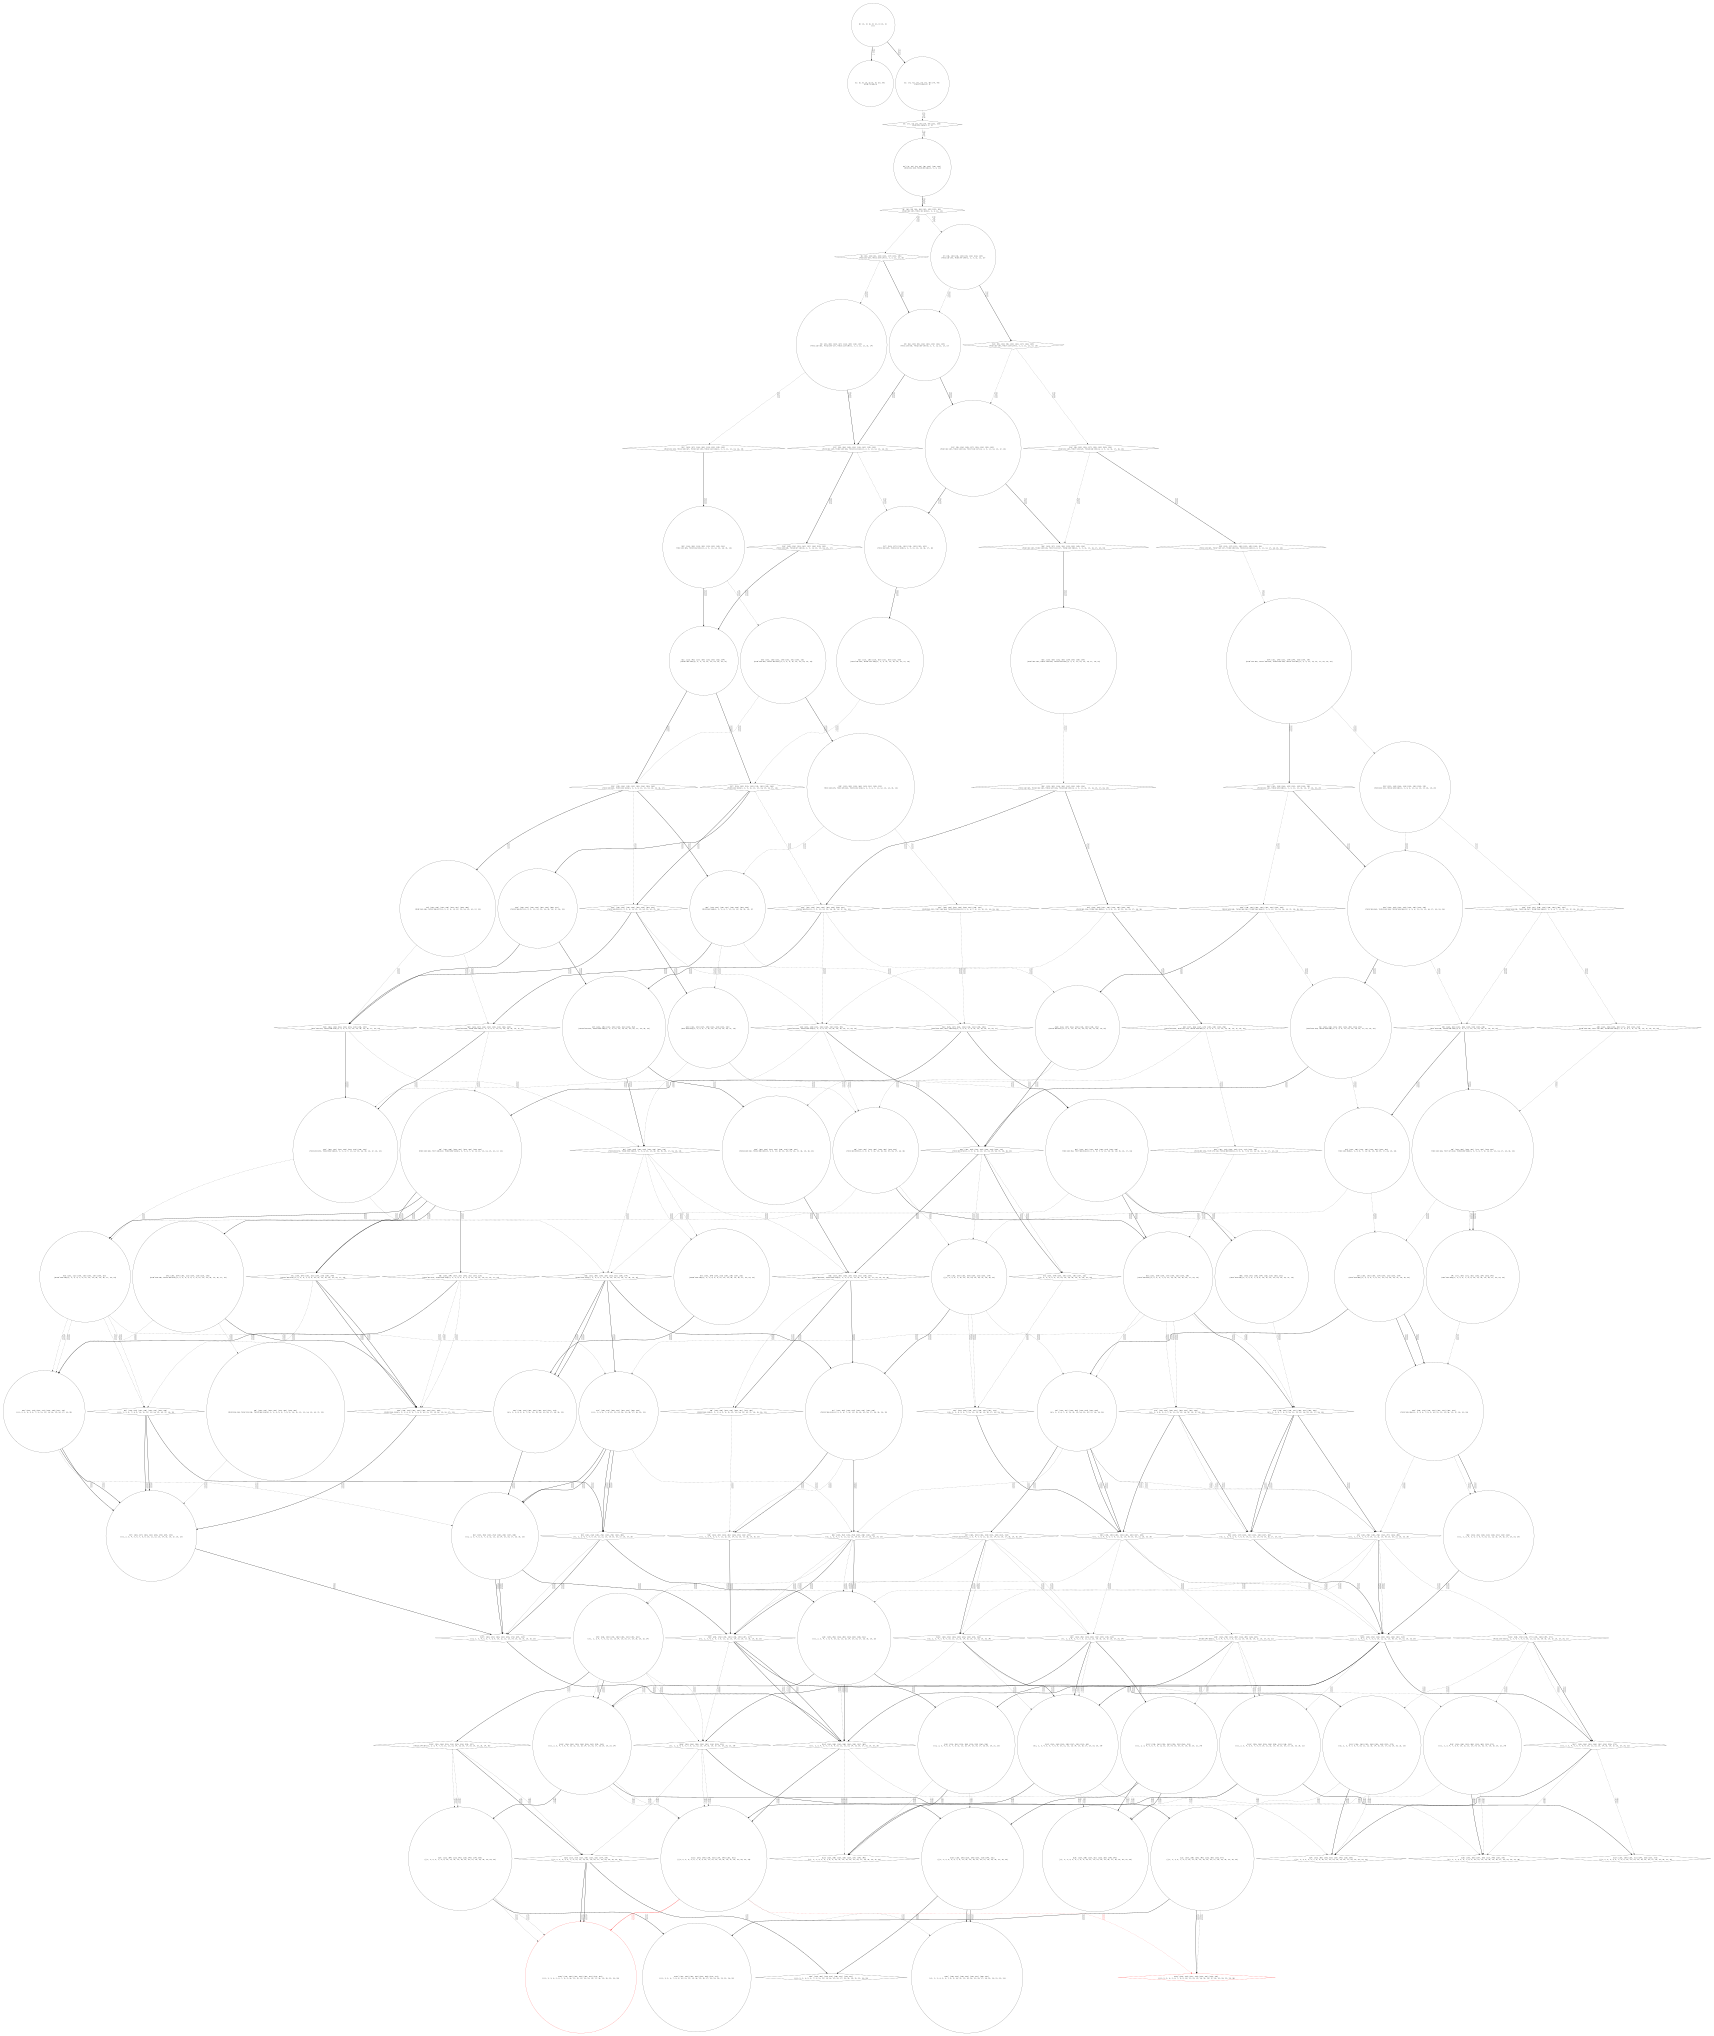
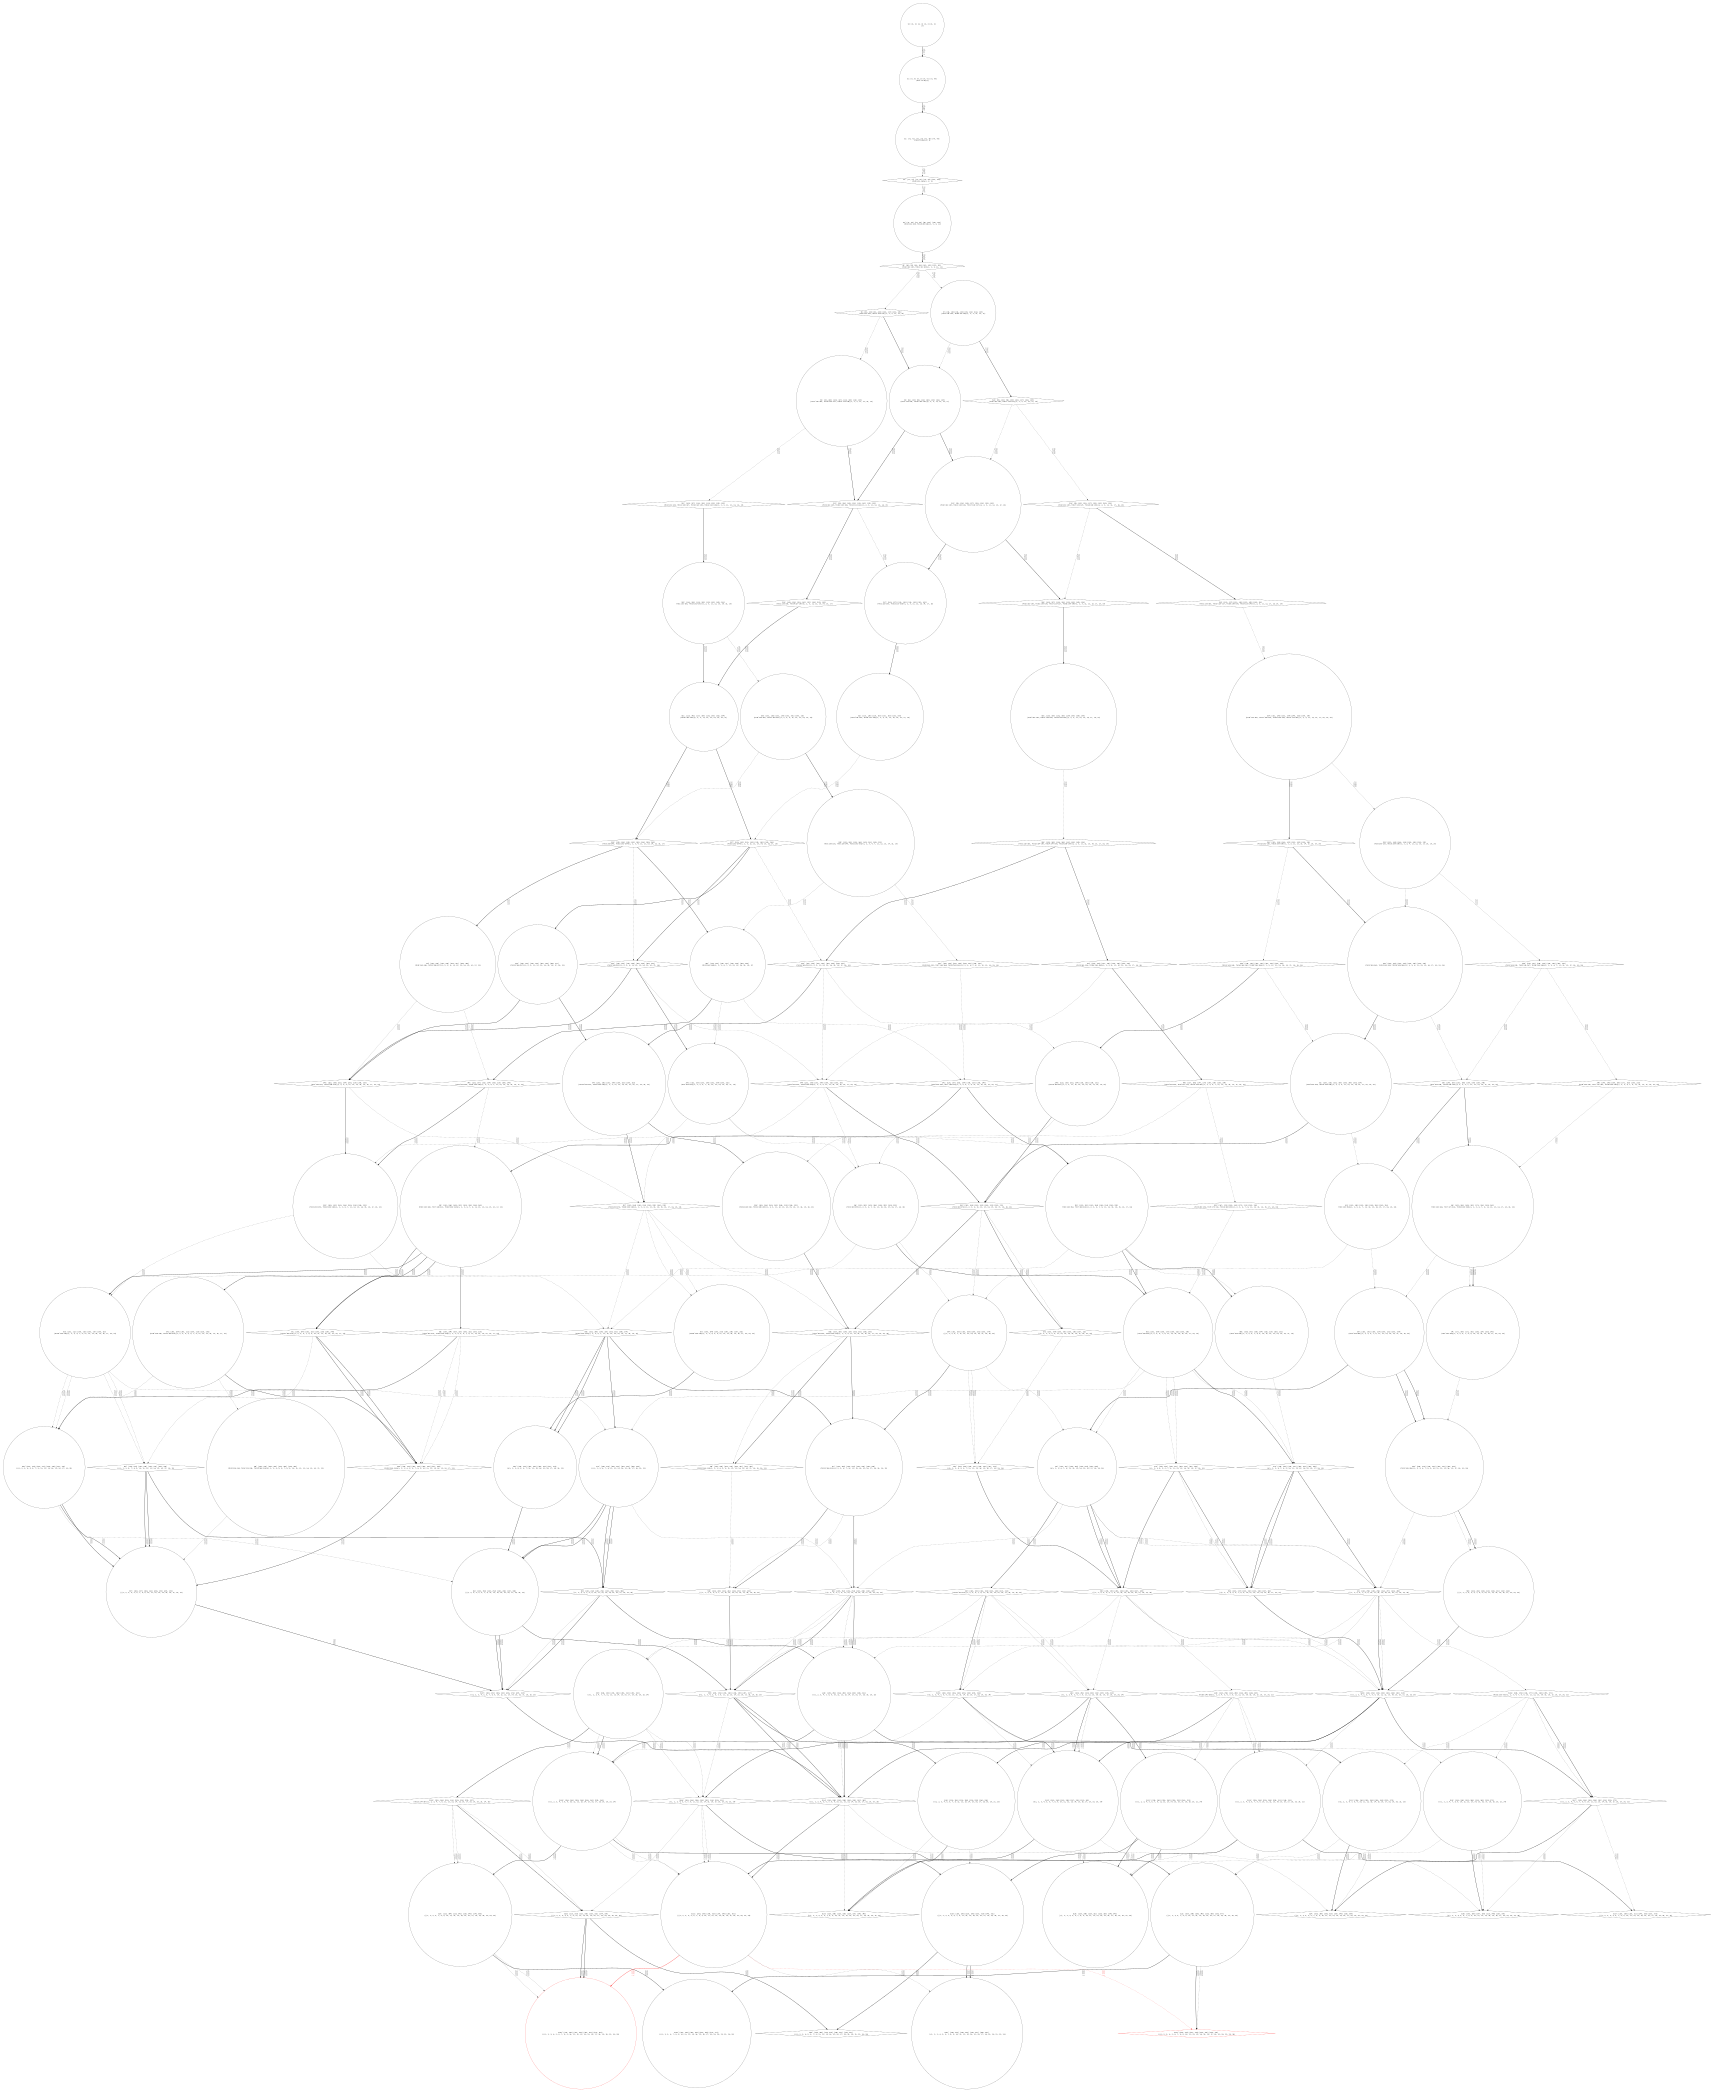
edge "S0: [0, 0] [0, 0] [0, 0] [0, 0] {}{}" -> "S2: [72, 72] [72, 72] [72, 90] [79, 99] {T0J1:79-99}{1, 2}": now "S1: [0, 0] [0, 0] [0, 0] [72, 90] {T0J0:72-90}{1}" -> "S2: [72, 72] [72, 72] [72, 90] [79, 99] {T0J1:79-99}{1, 2}"
